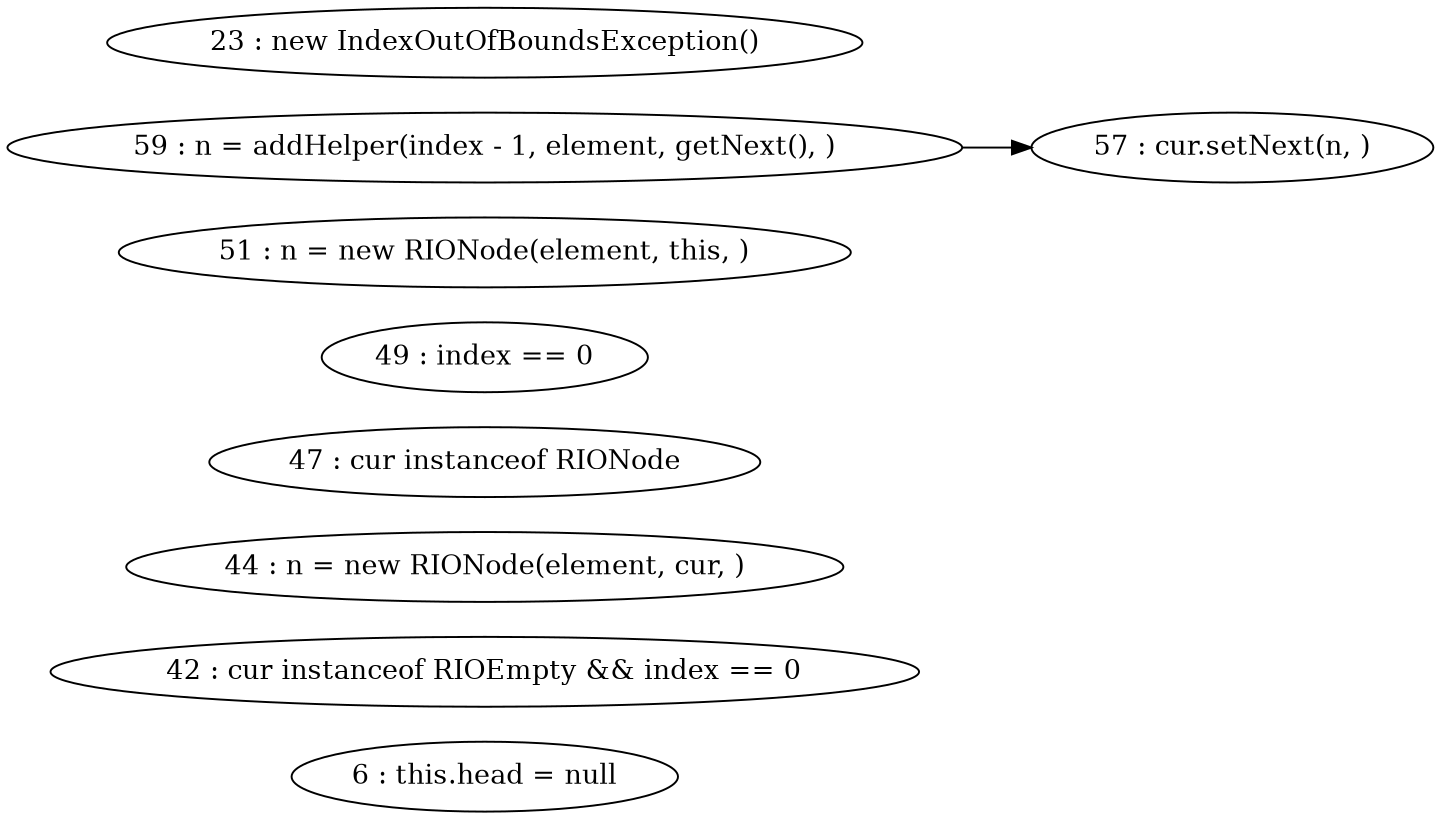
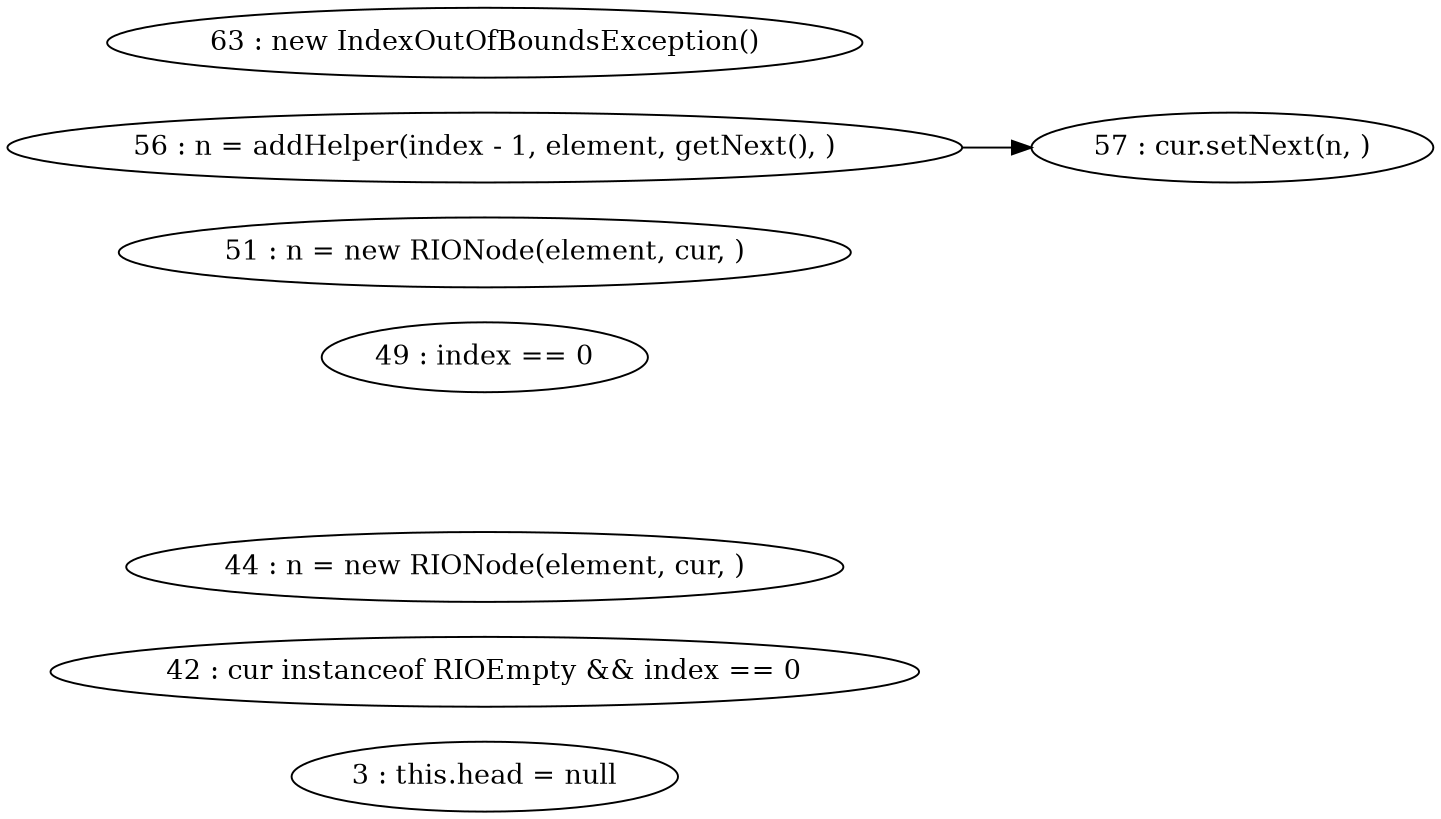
node "23 : new IndexOutOfBoundsException()": label "23 : new IndexOutOfBoundsException()" -> "63 : new IndexOutOfBoundsException()"
node "59 : n = addHelper(index - 1, element, getNext(), )": label "59 : n = addHelper(index - 1, element, getNext(), )" -> "56 : n = addHelper(index - 1, element, getNext(), )"
node "51 : n = new RIONode(element, this, )": label "51 : n = new RIONode(element, this, )" -> "51 : n = new RIONode(element, cur, )"
node "47 : cur instanceof RIONode": removed
node "6 : this.head = null": label "6 : this.head = null" -> "3 : this.head = null"
